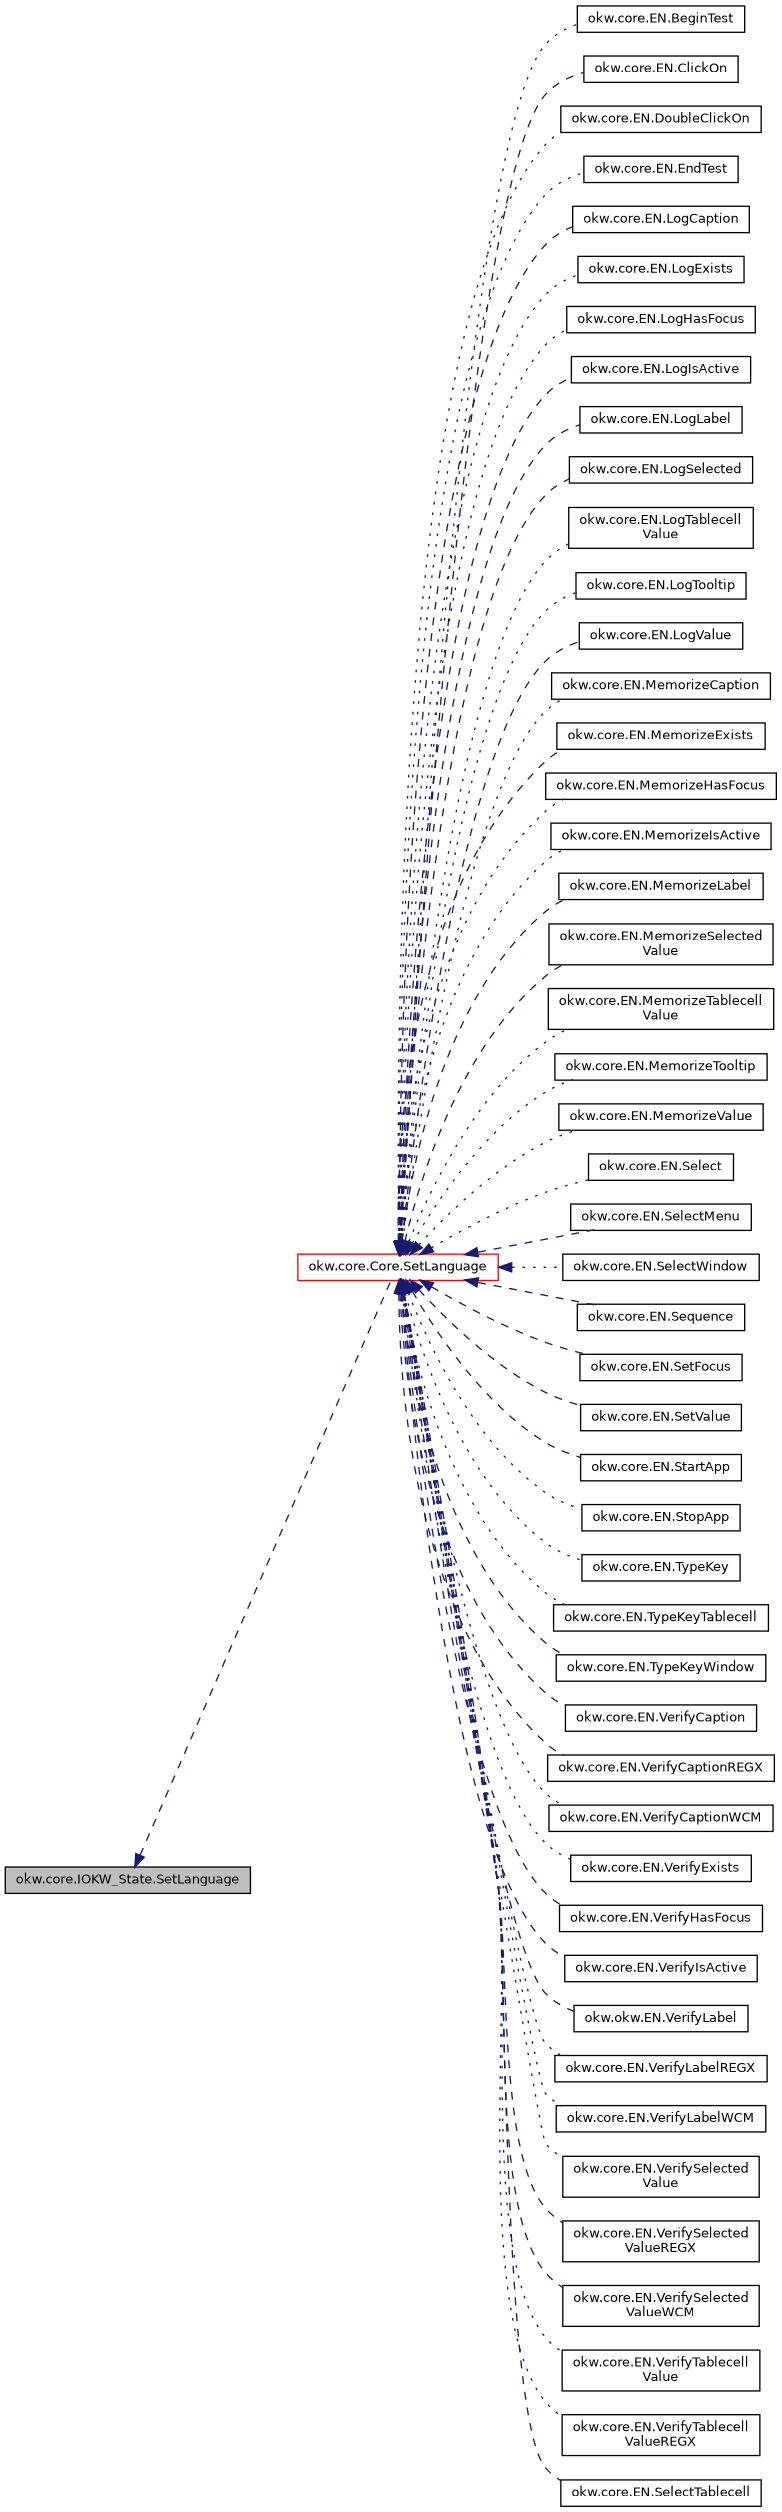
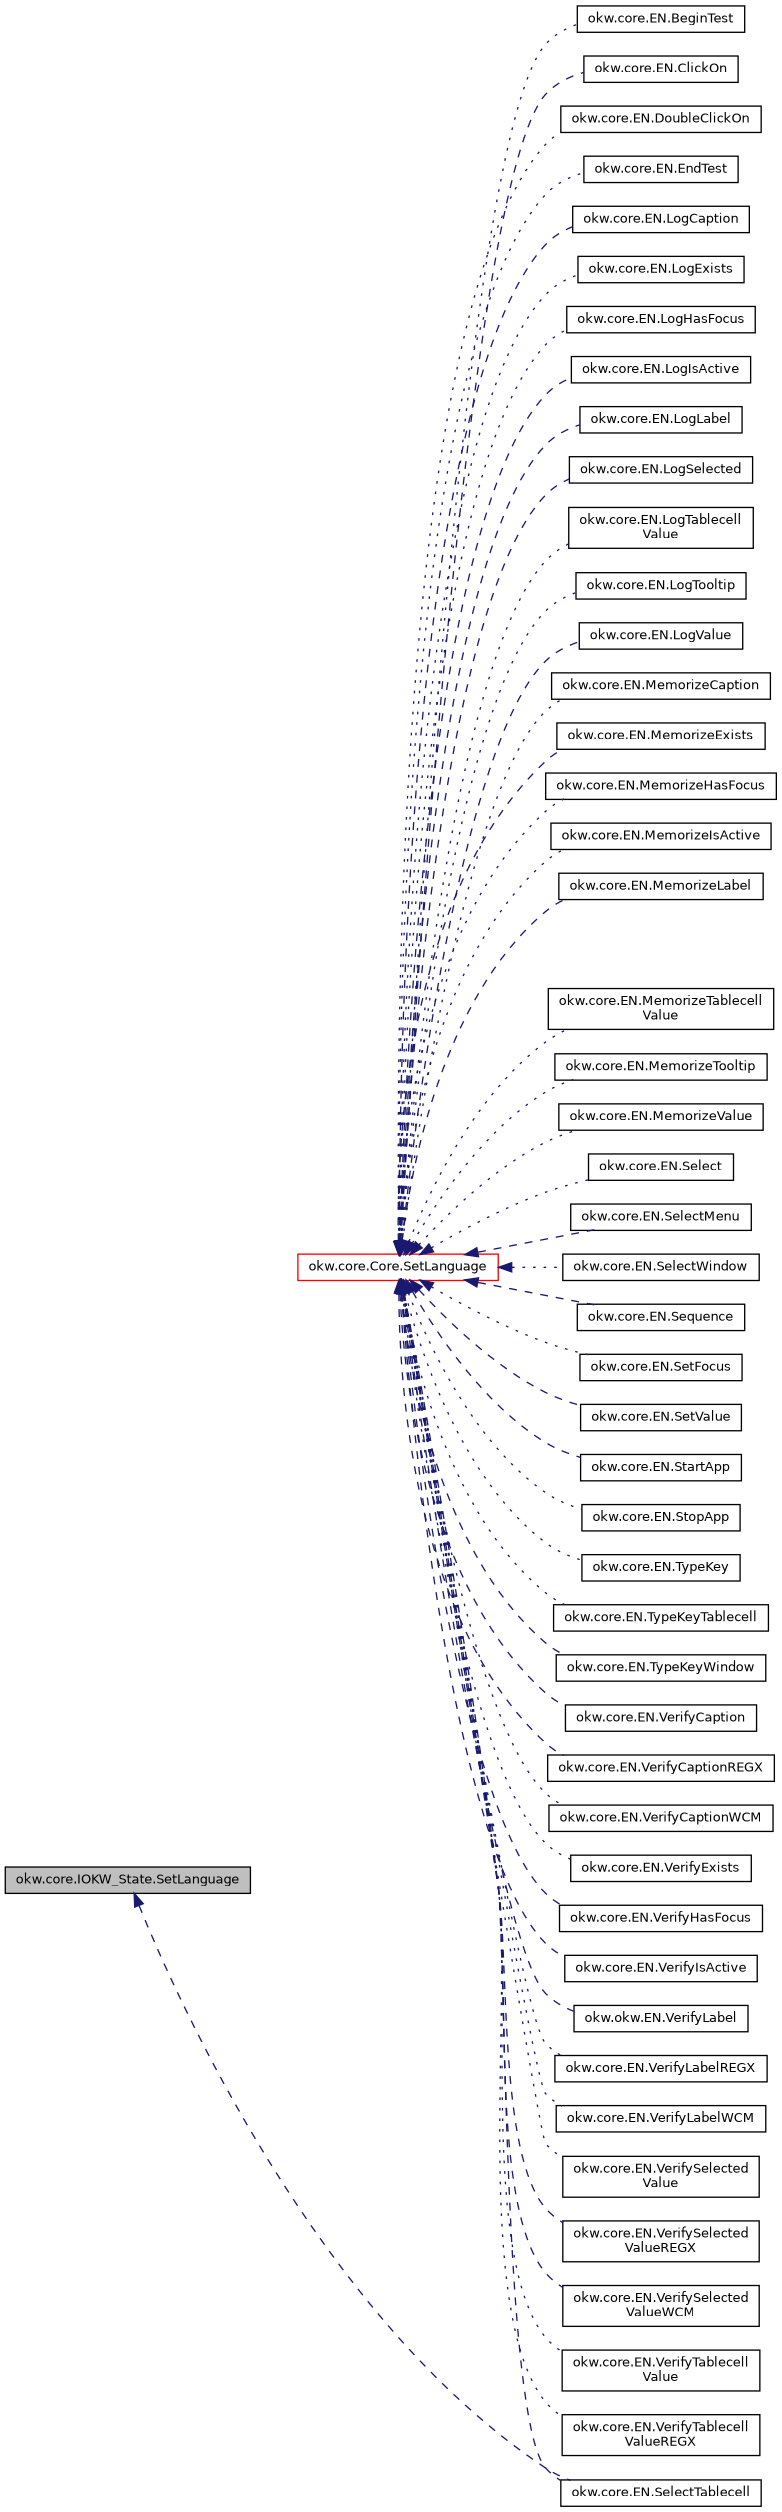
node "okw.core.EN.MemorizeSelected Value": removed
edge "okw.core.EN.SetFocus" -> "okw.core.Core.SetLanguage": style dashed -> dotted
edge "okw.core.Core.SetLanguage" -> "okw.core.IOKW_State.SetLanguage": now "okw.core.EN.SelectTablecell" -> "okw.core.IOKW_State.SetLanguage"
